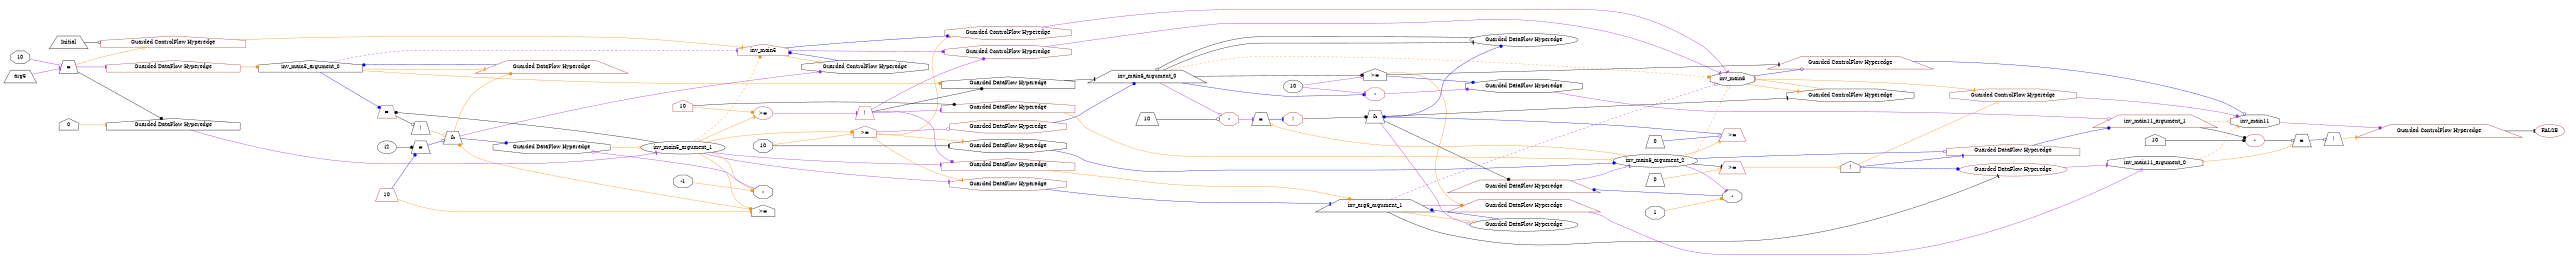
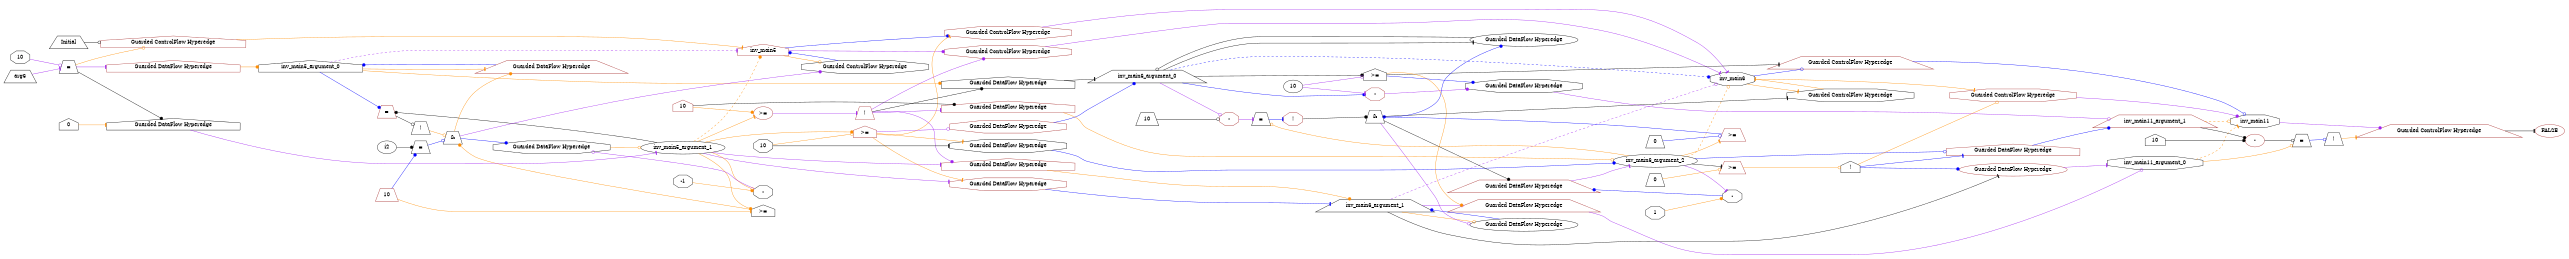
edge "inv_main6_argument_0" -> "inv_main6": color darkorange -> blue
node "inv_arg6_argument_1": label "inv_arg6_argument_1" -> "inv_main6_argument_1"
